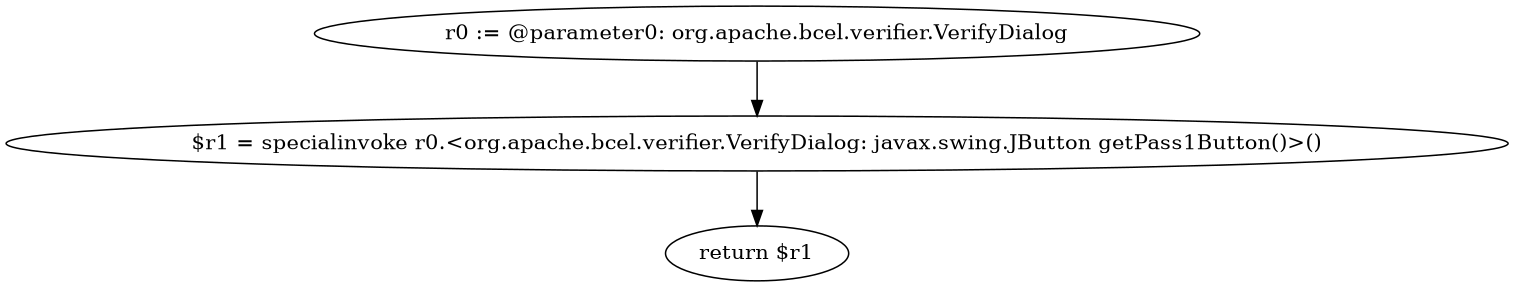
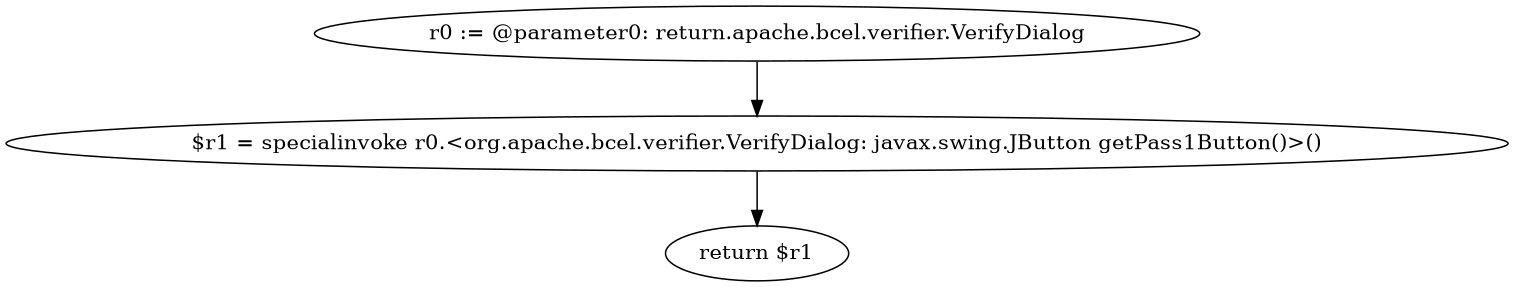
node "r0 := @parameter0: org.apache.bcel.verifier.VerifyDialog": label "r0 := @parameter0: org.apache.bcel.verifier.VerifyDialog" -> "r0 := @parameter0: return.apache.bcel.verifier.VerifyDialog"
